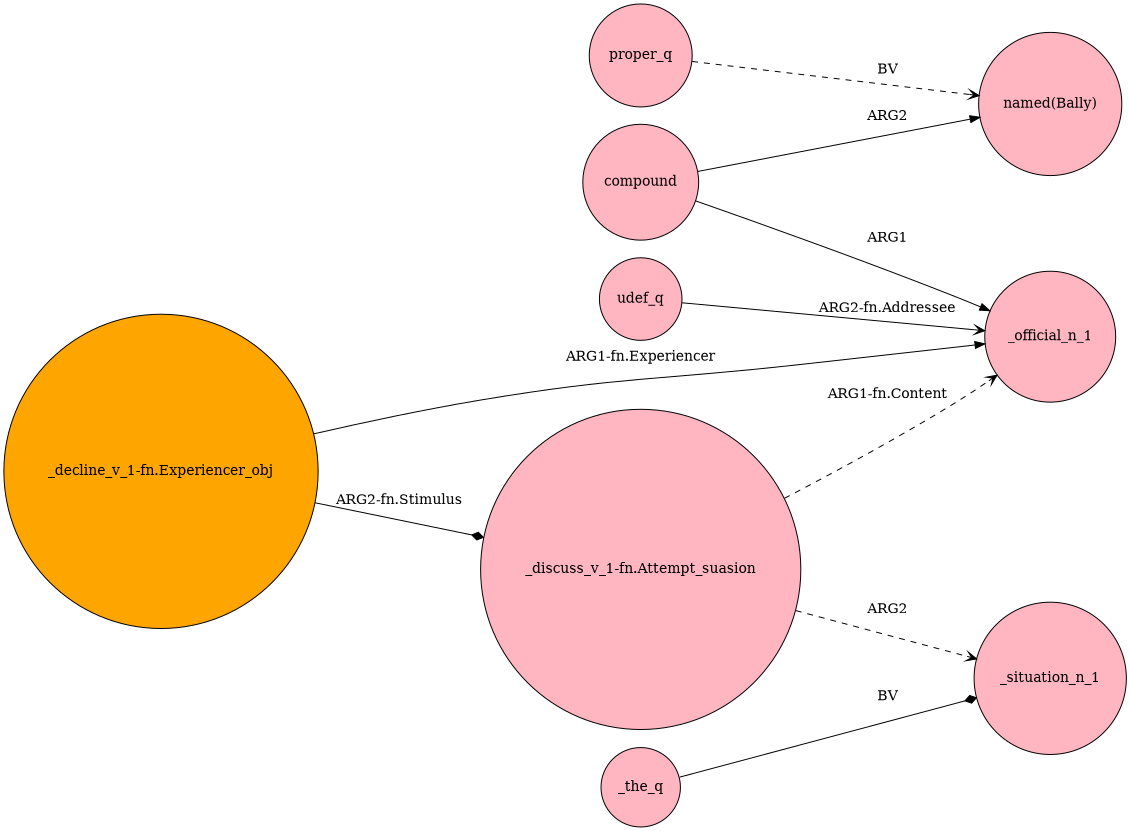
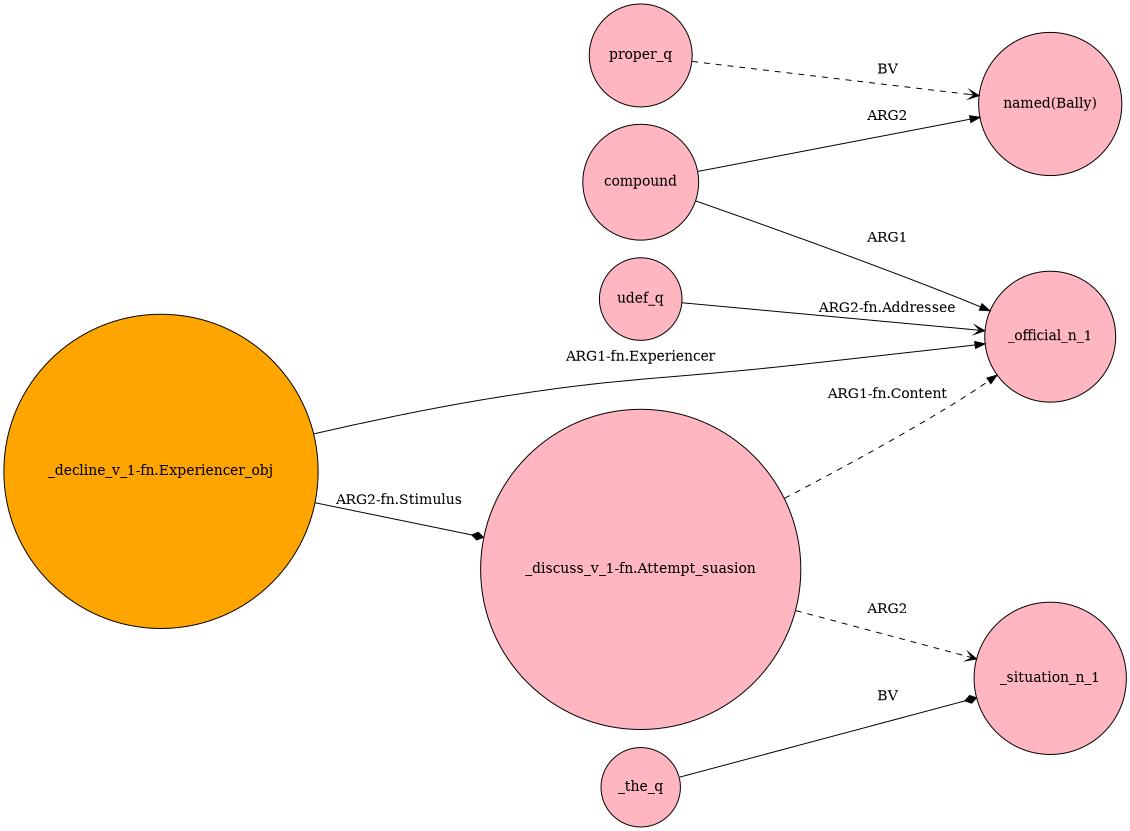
edge "_discuss_v_1-fn.Attempt_suasion" -> "_official_n_1": arrowhead vee -> normal
